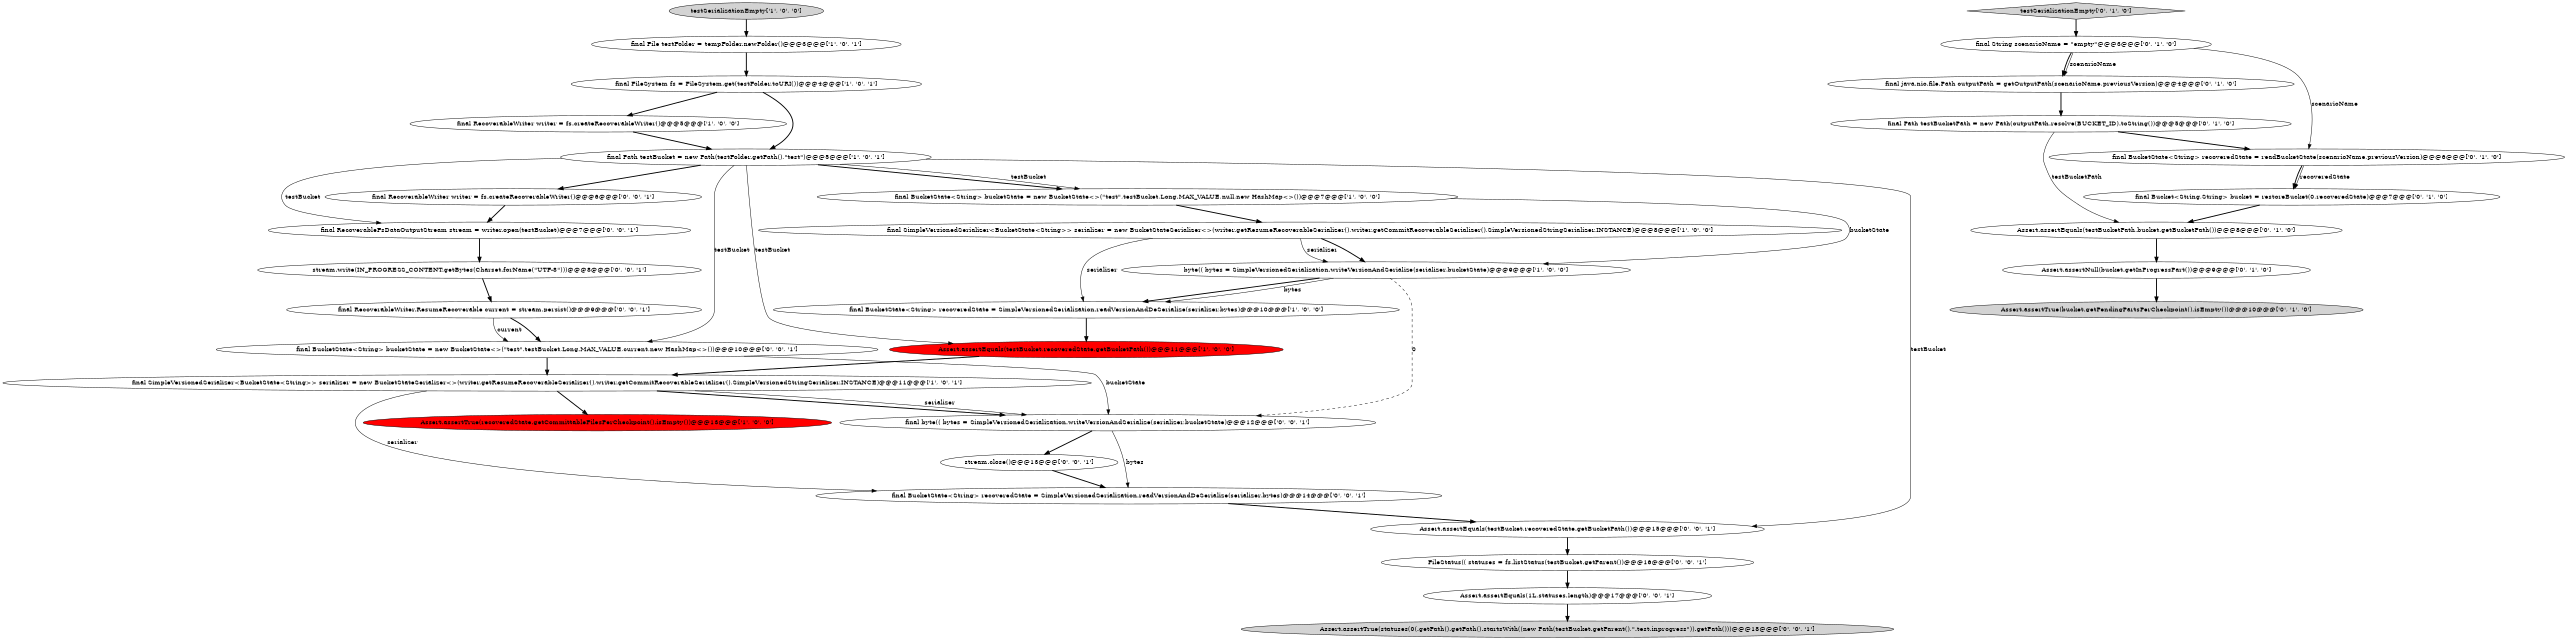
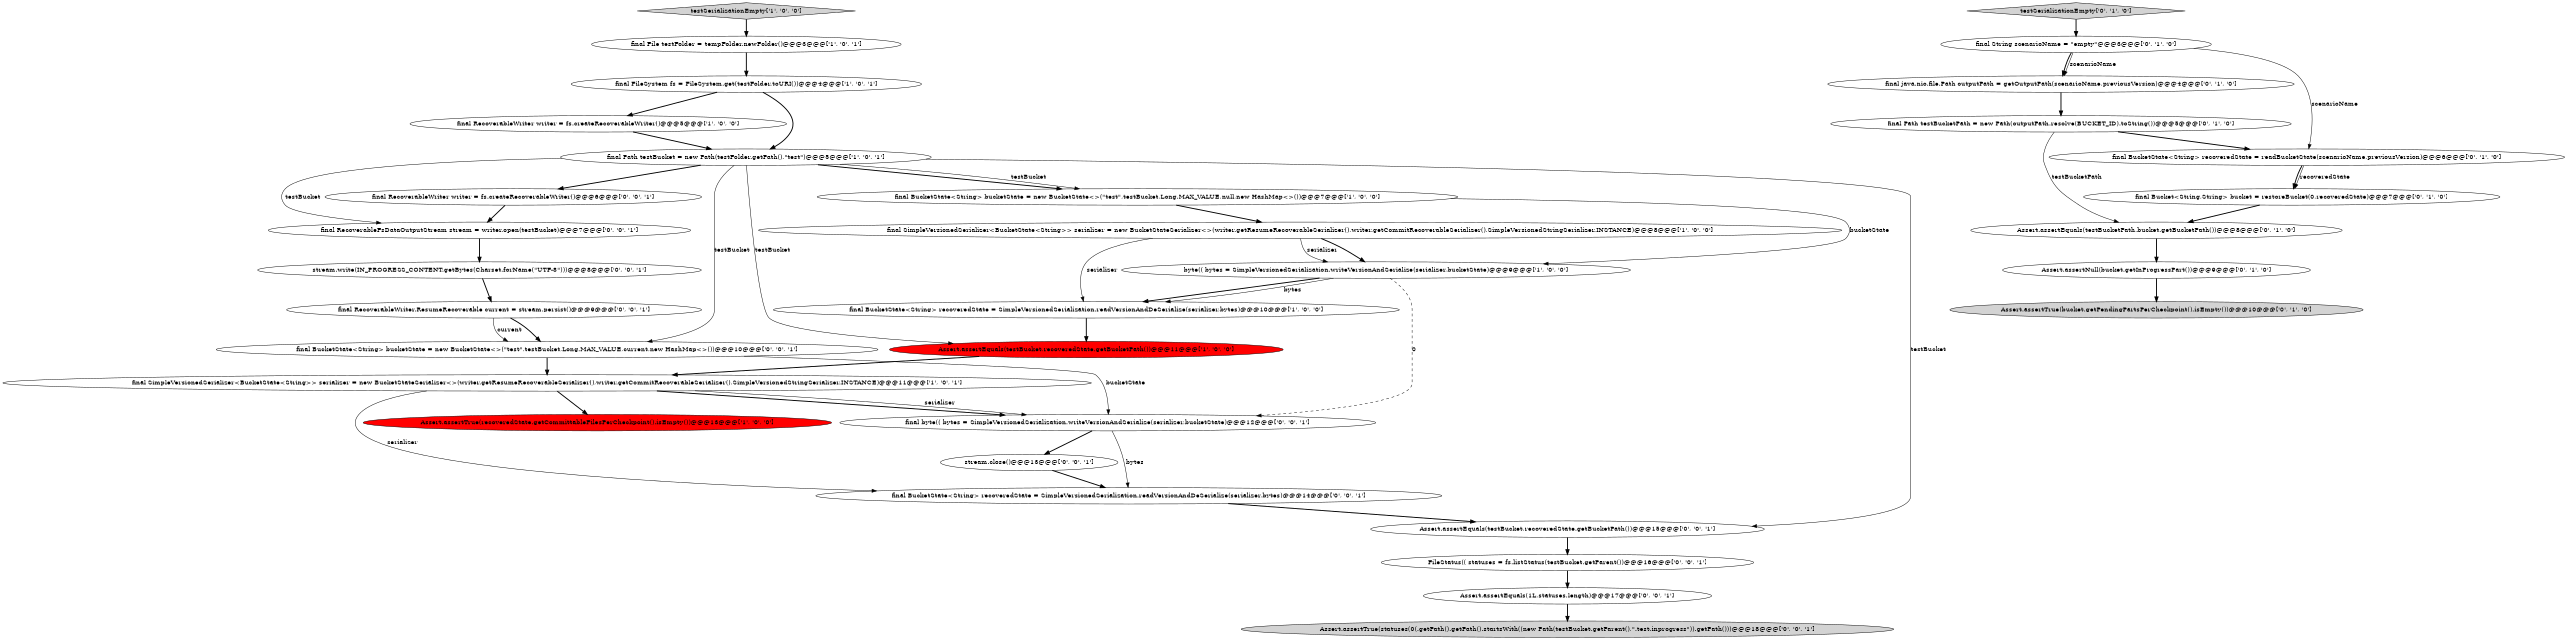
node "testSerializationEmpty['1', '0', '0']": shape ellipse -> diamond
